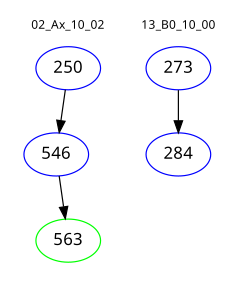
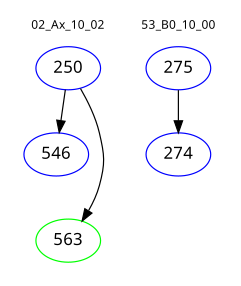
cluster "13_B0_10_00": label "13_B0_10_00" -> "53_B0_10_00"
node "273": label "273" -> "275"
node "284": label "284" -> "274"
edge "546" -> "563": now "250" -> "563"
